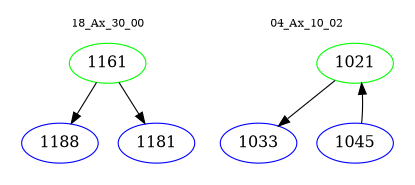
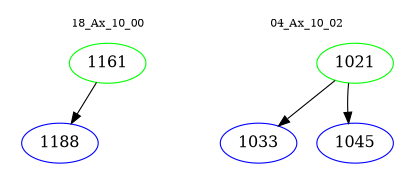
cluster "18_Ax_30_00": label "18_Ax_30_00" -> "18_Ax_10_00"
edge "1045" -> "1021": reversed
node "1181": removed
